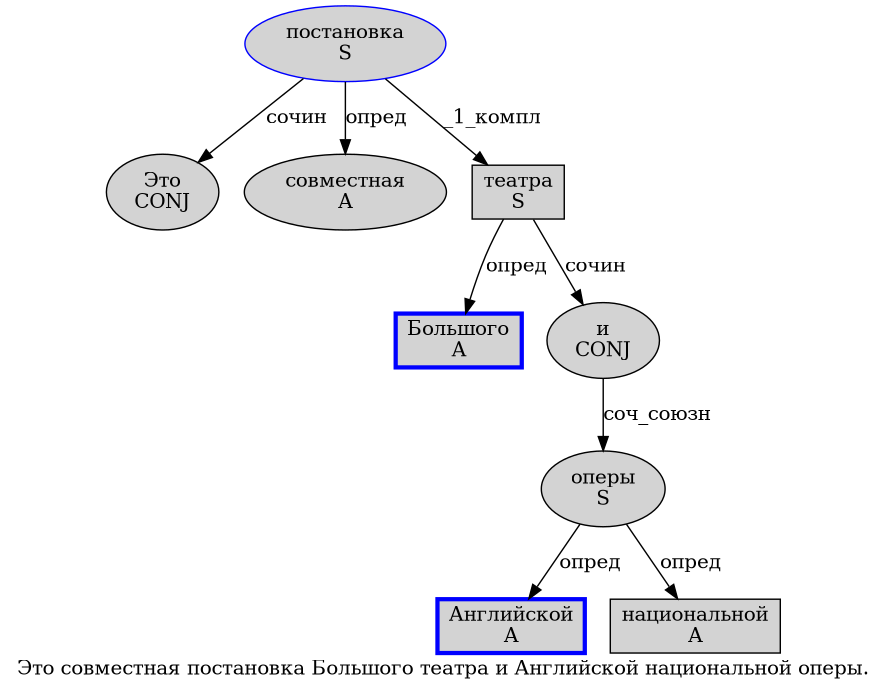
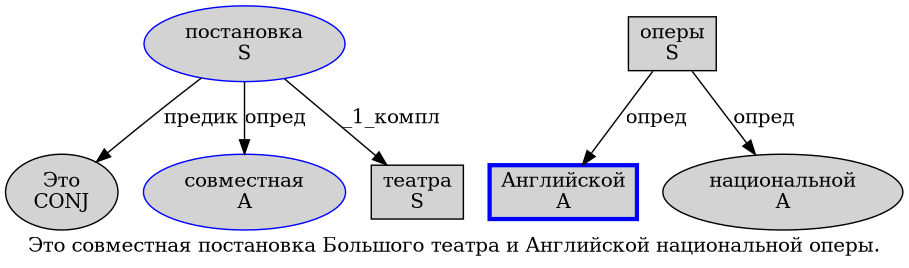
edge "постановка S" -> "Это CONJ": label "сочин" -> "предик"
node "совместная A": color black -> blue
node "Большого A": removed
node "и CONJ": removed
node "оперы S": shape ellipse -> box
node "национальной A": shape box -> ellipse
